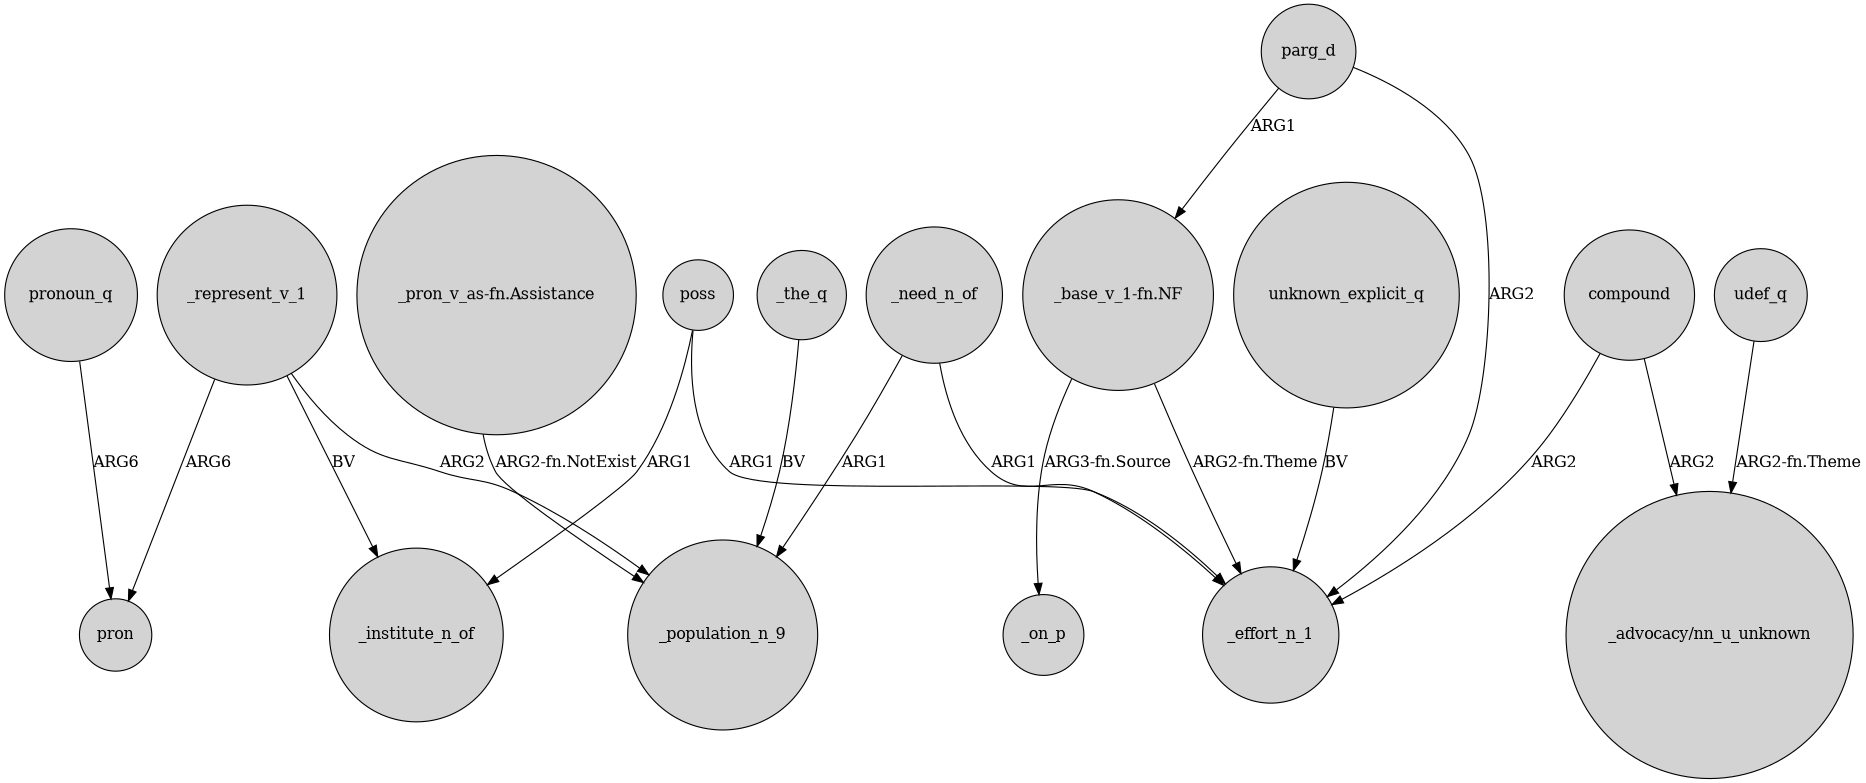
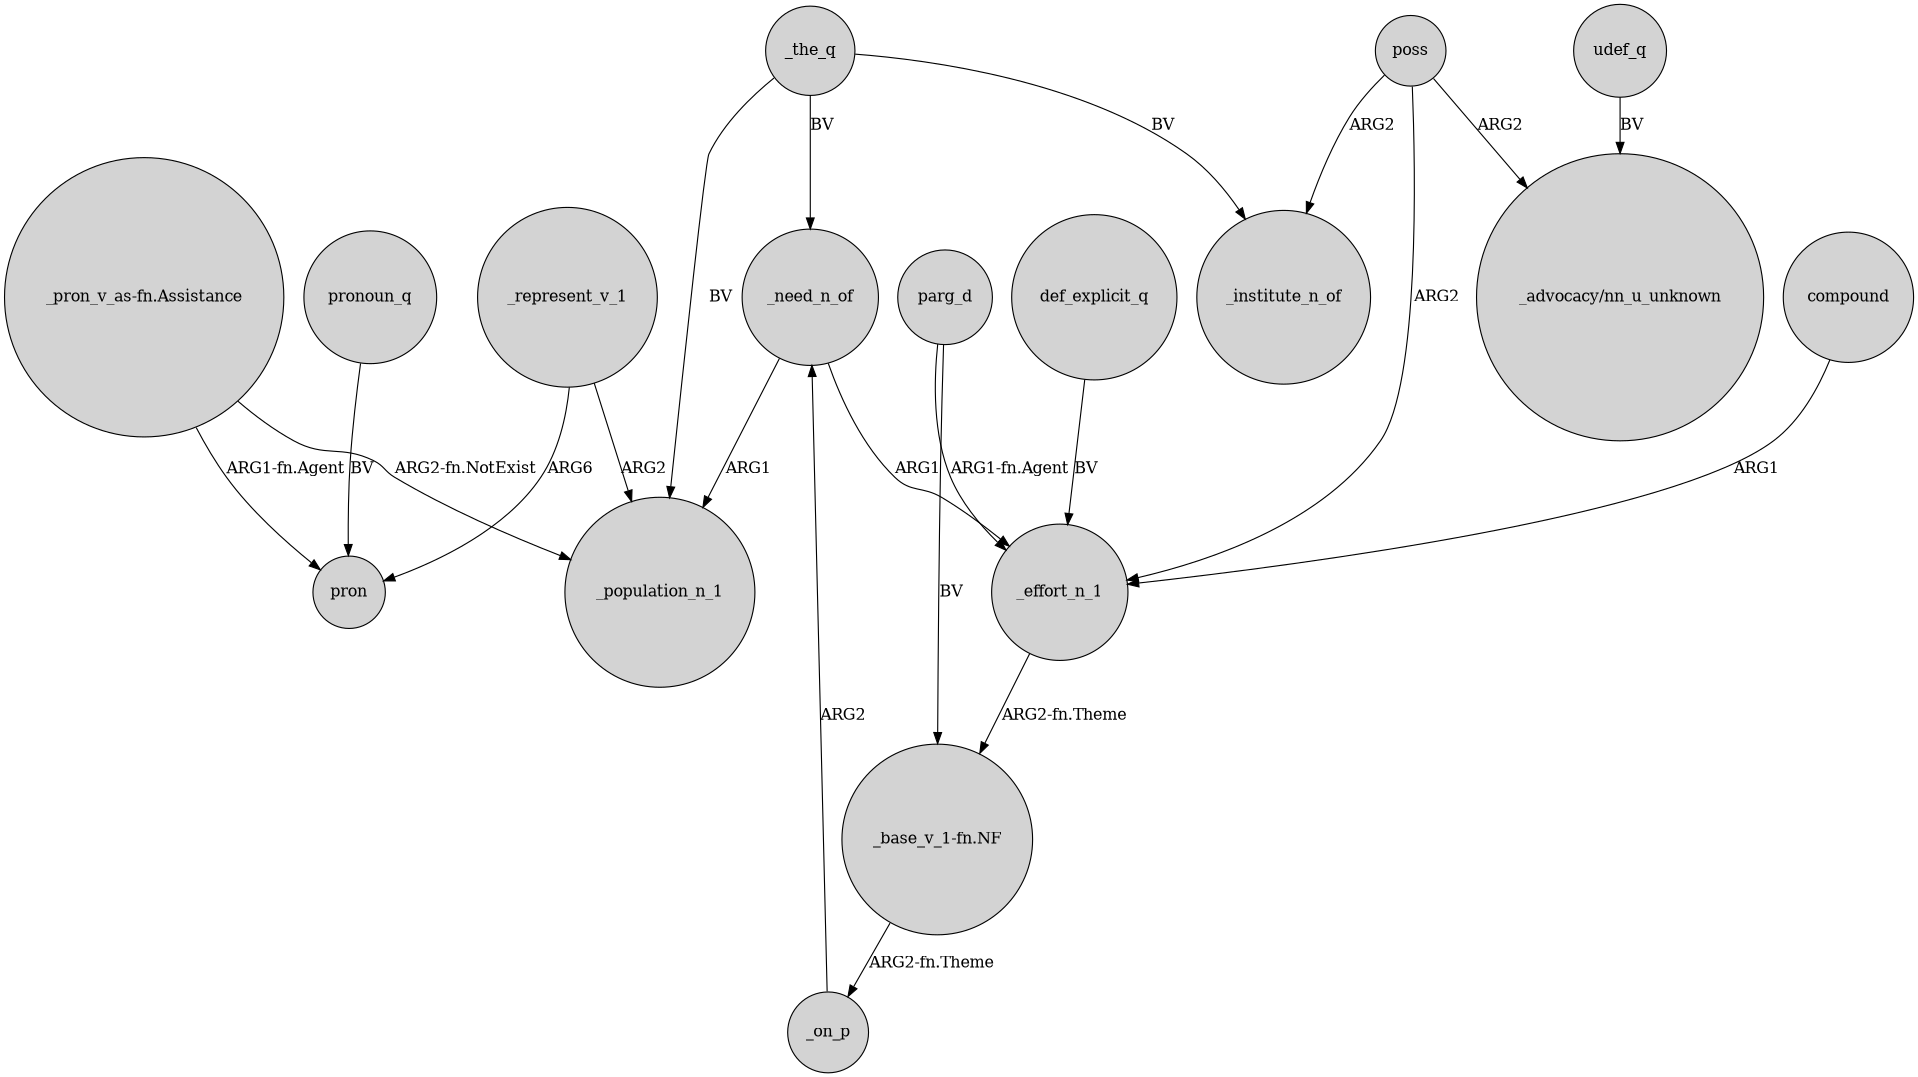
edge "parg_d" -> "_base_v_1-fn.NF": label "ARG1" -> "BV"
edge "_the_q" -> "_need_n_of": added, label "BV"
node "unknown_explicit_q": label "unknown_explicit_q" -> "def_explicit_q"
edge "parg_d" -> "_effort_n_1": label "ARG2" -> "ARG1-fn.Agent"
edge "compound" -> "_advocacy/nn_u_unknown": now "poss" -> "_advocacy/nn_u_unknown"
edge "_represent_v_1" -> "_institute_n_of": now "_the_q" -> "_institute_n_of"
edge "pronoun_q" -> "pron": label "ARG6" -> "BV"
edge "poss" -> "_institute_n_of": label "ARG1" -> "ARG2"
edge "poss" -> "_effort_n_1": label "ARG1" -> "ARG2"
edge "_base_v_1-fn.NF" -> "_on_p": label "ARG3-fn.Source" -> "ARG2-fn.Theme"
edge "compound" -> "_effort_n_1": label "ARG2" -> "ARG1"
edge "udef_q" -> "_advocacy/nn_u_unknown": label "ARG2-fn.Theme" -> "BV"
edge "_base_v_1-fn.NF" -> "_effort_n_1": reversed
edge "_pron_v_as-fn.Assistance" -> "pron": added, label "ARG1-fn.Agent"
node "_population_n_9": label "_population_n_9" -> "_population_n_1"
edge "_on_p" -> "_need_n_of": added, label "ARG2"
